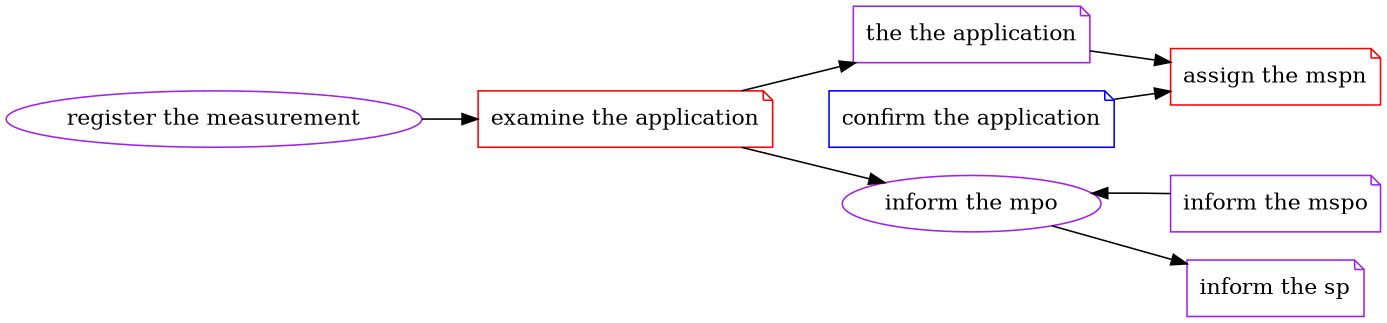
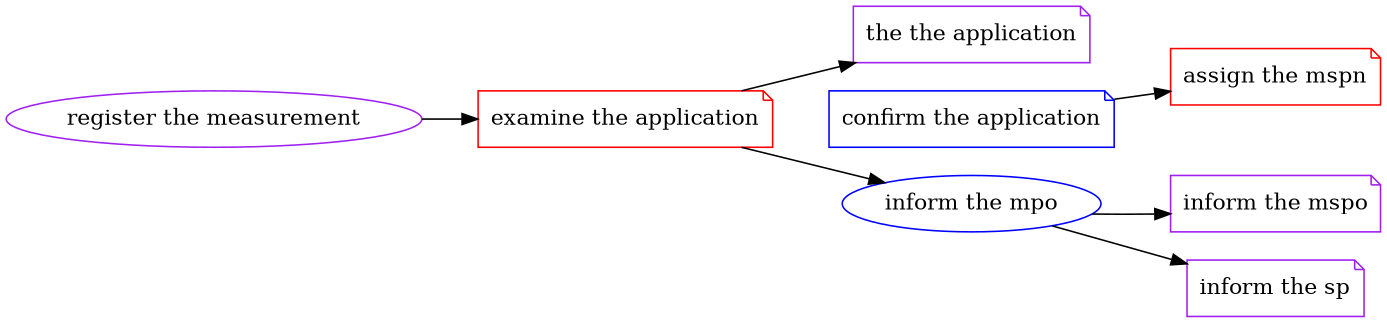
edge "the the application" -> "assign the mspn": removed
edge "inform the mspo" -> "inform the mpo": reversed
node "inform the mpo": color purple -> blue
